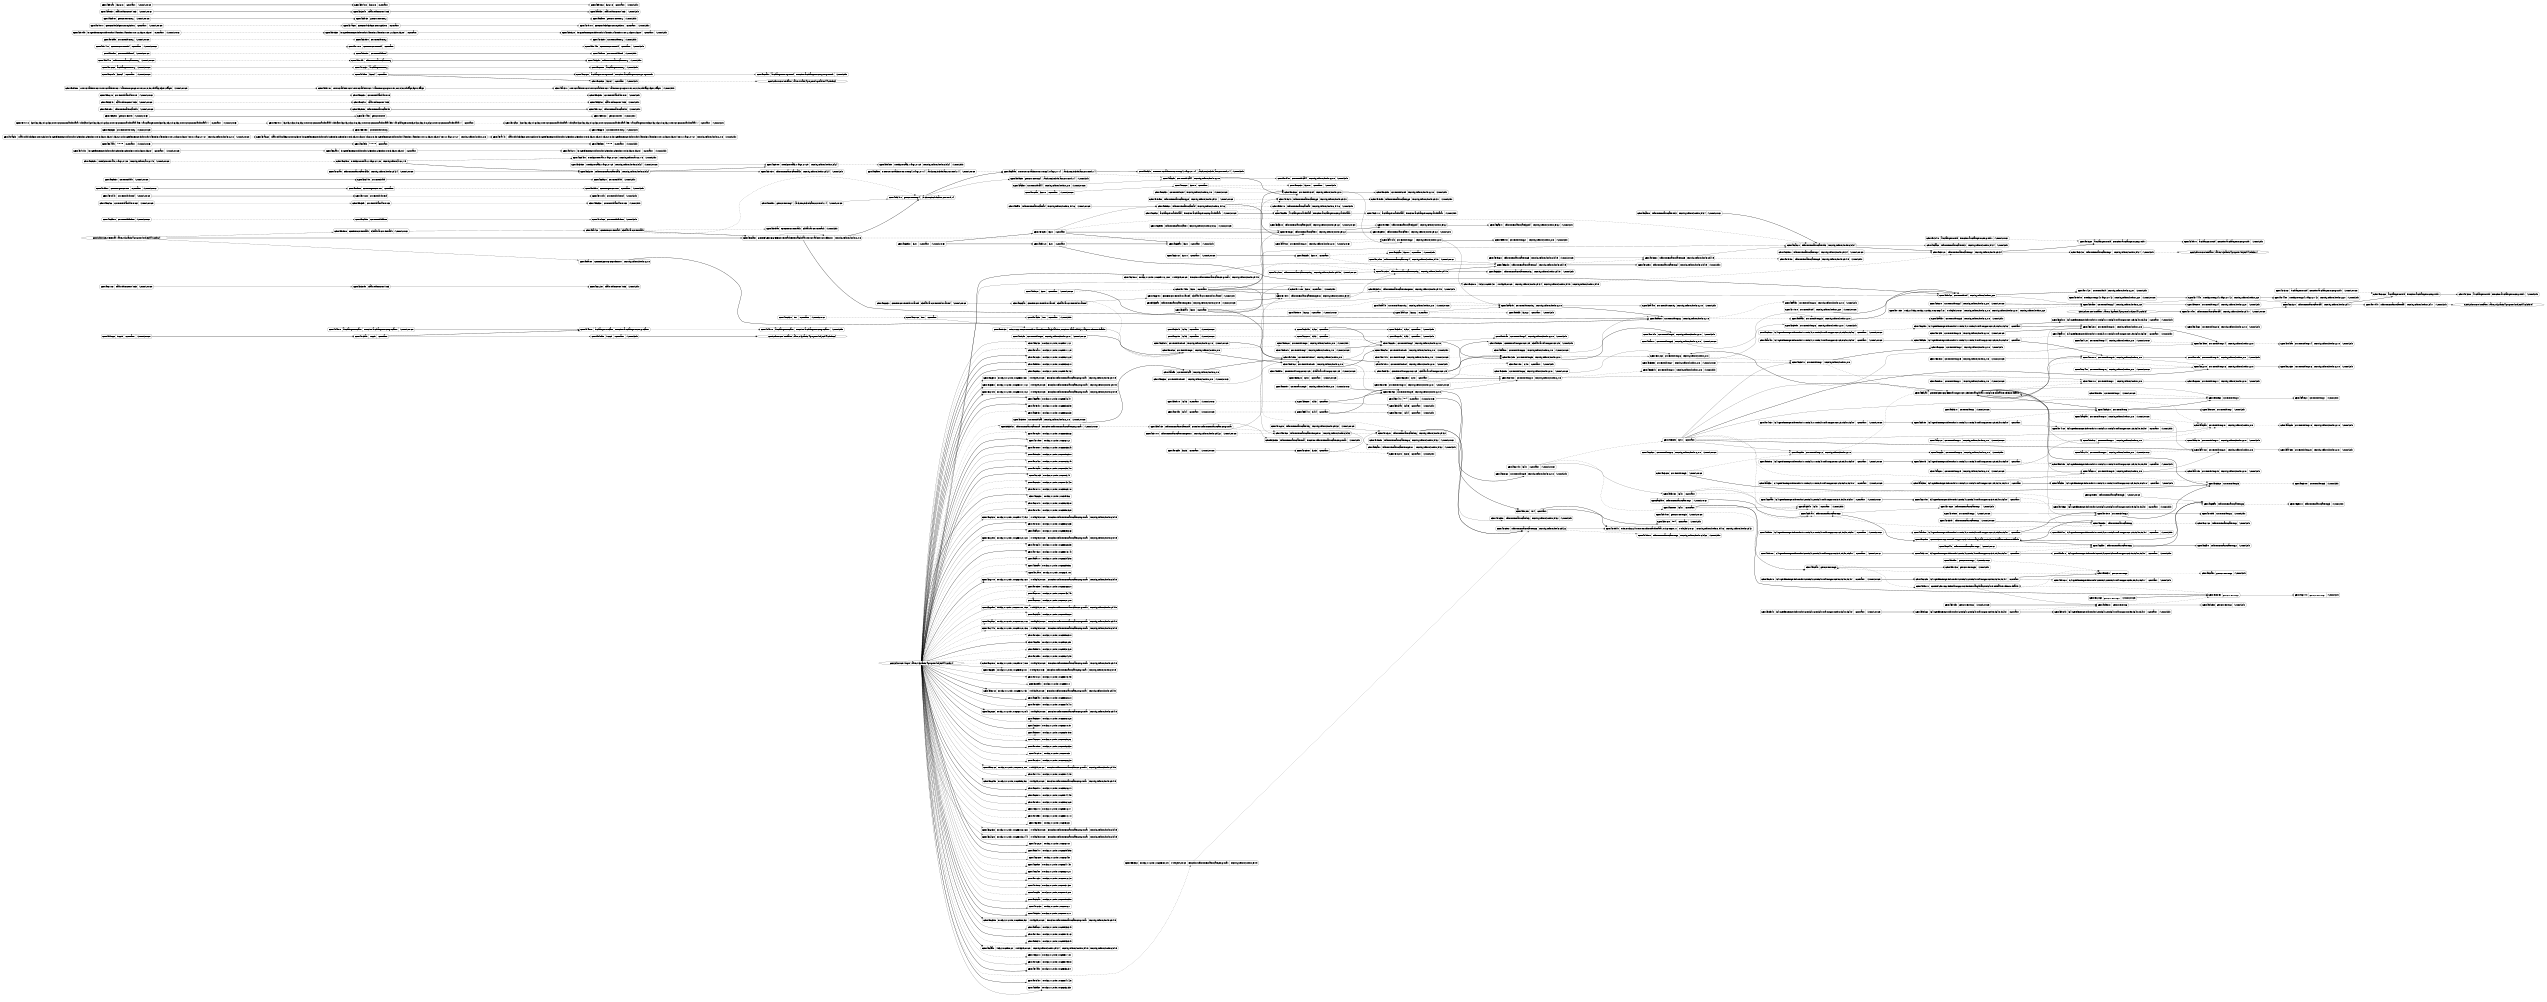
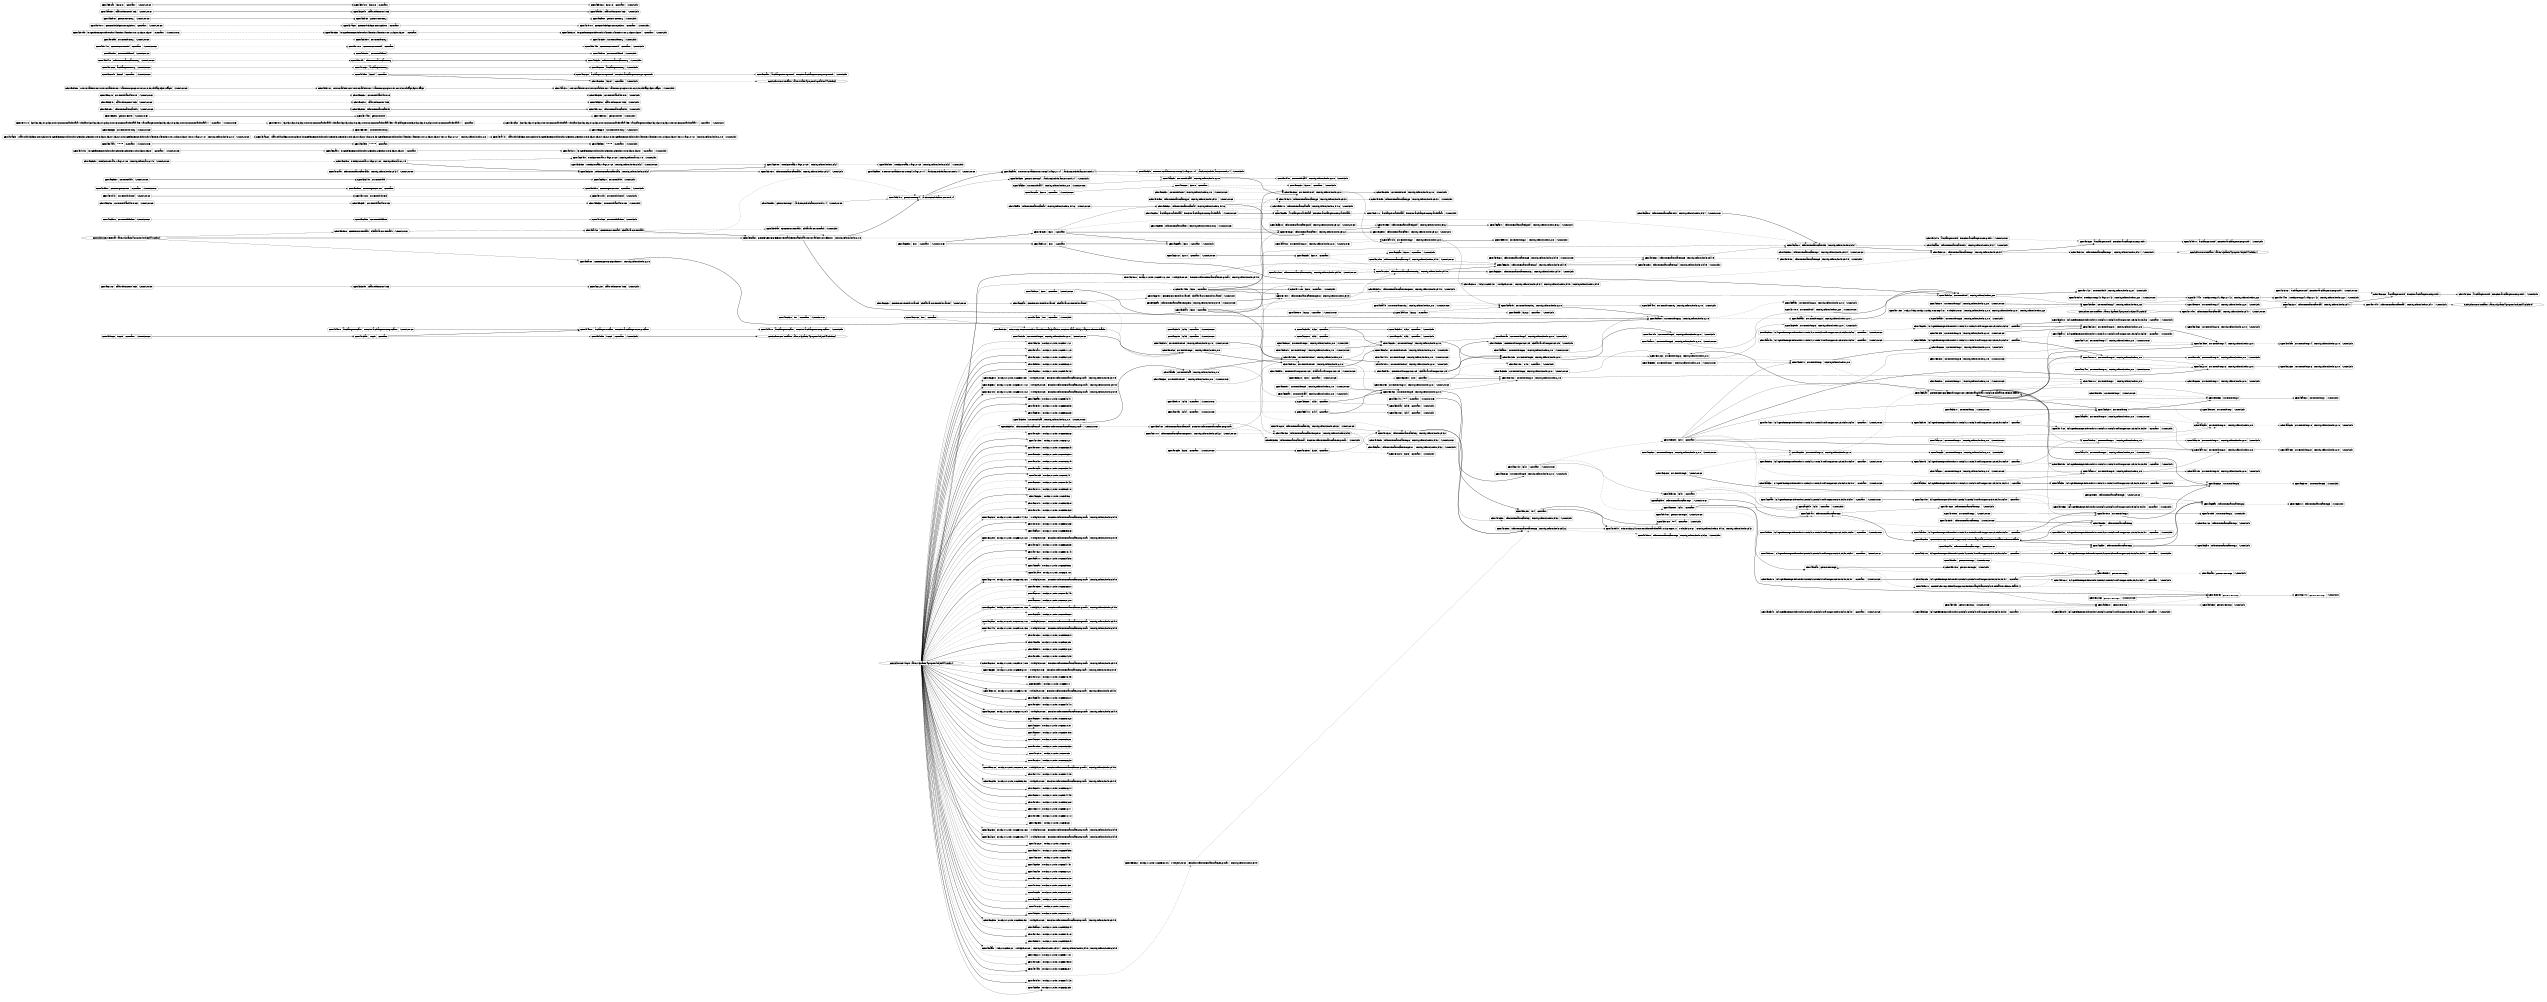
edge "CE0x4584550" -> "CE0x455b2a0": added
node "CE0x45885d0": removed
node "CE0x4588090": text "current_avc:tmp9" -> "current_sid:tmp9"
node "CE0x45839a0": added
